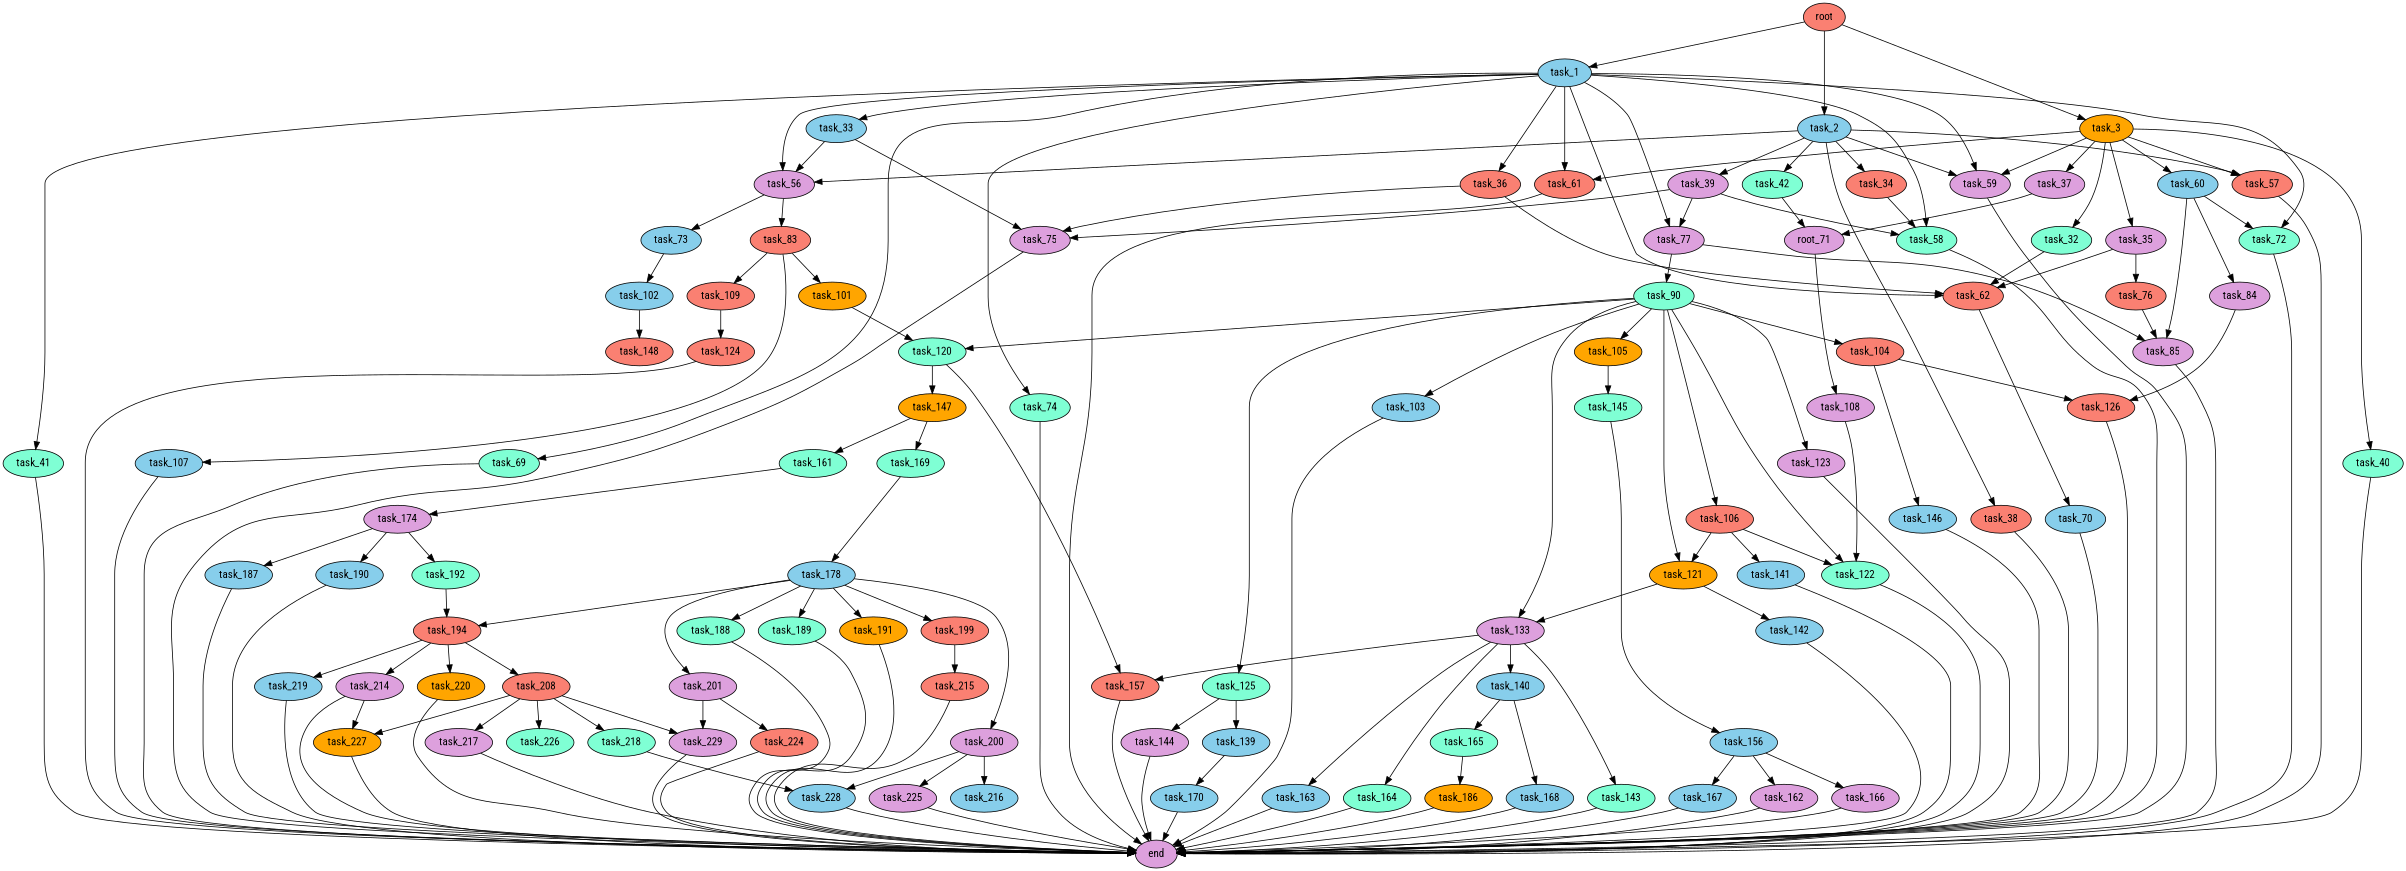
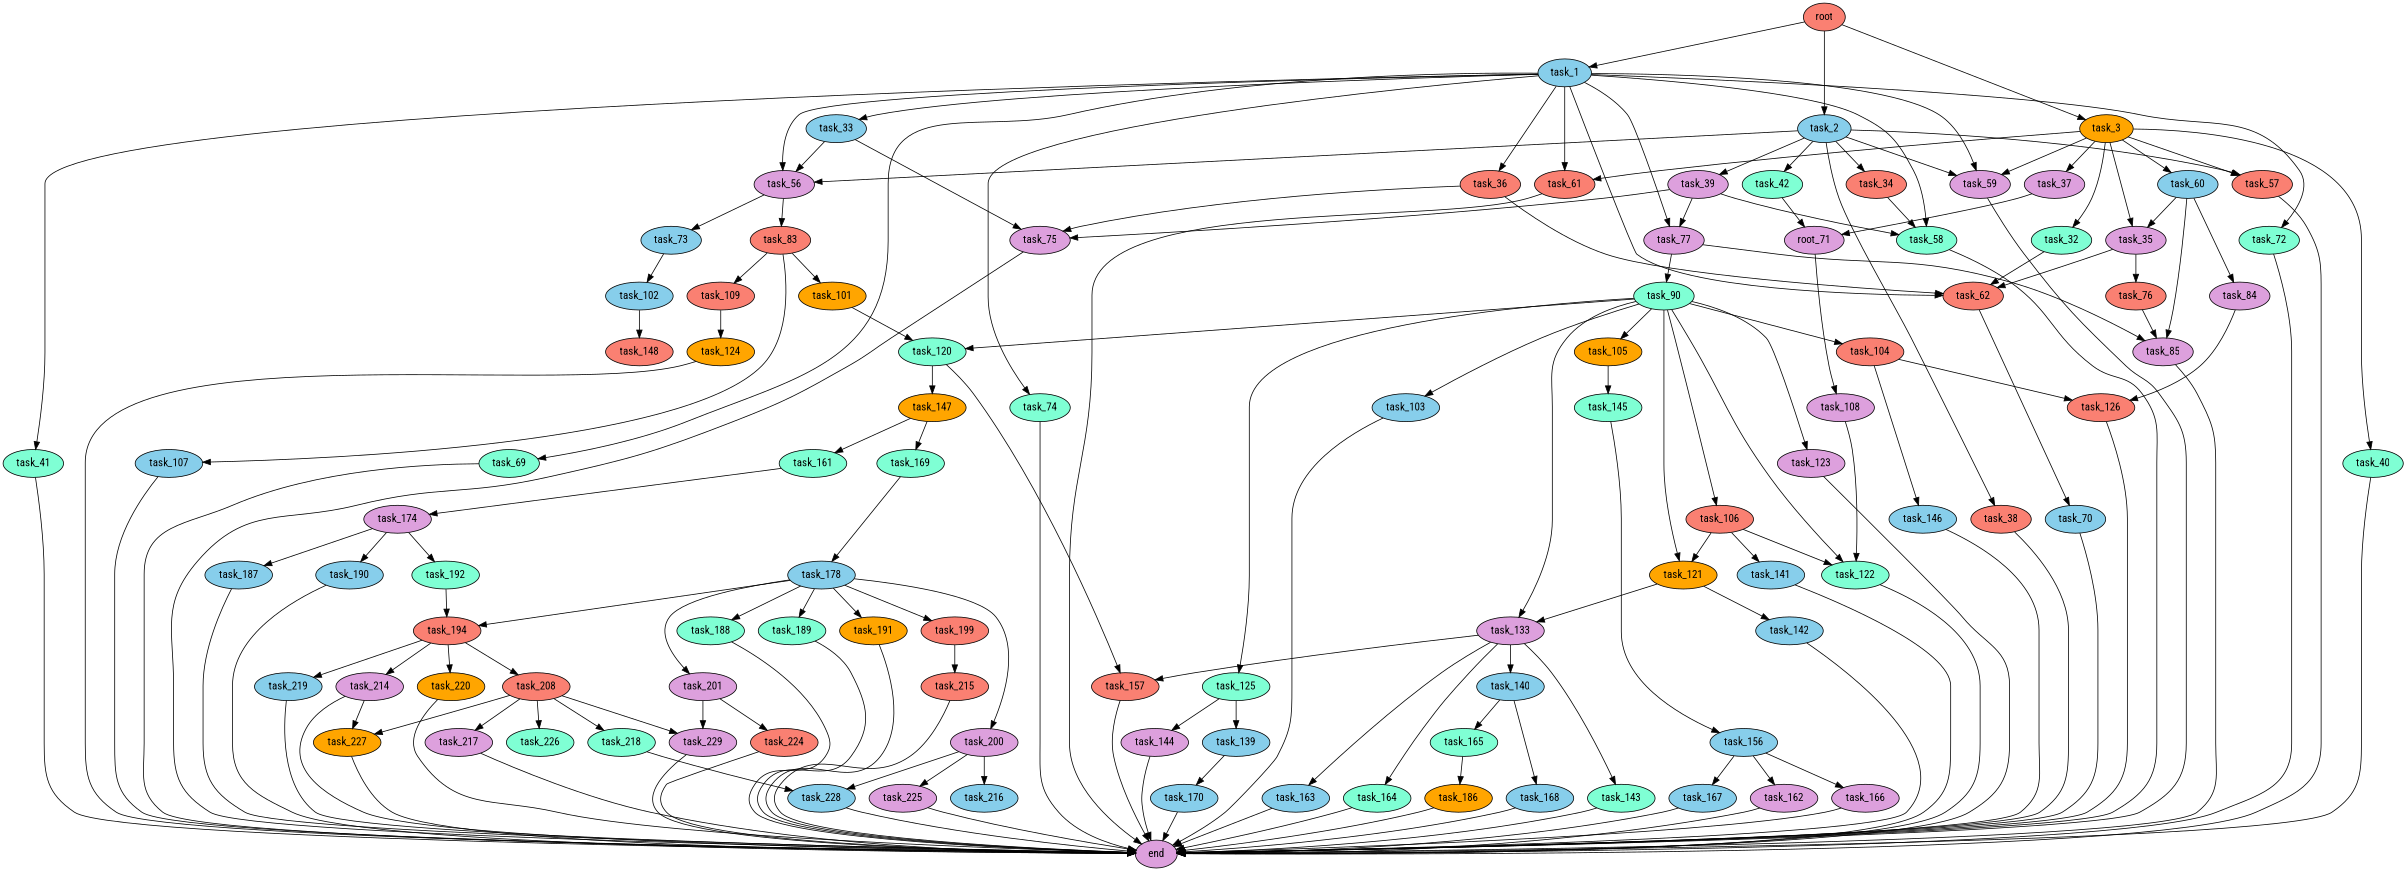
edge "task_60" -> "task_72": now "task_60" -> "task_35"
node "task_124": fillcolor salmon -> orange
